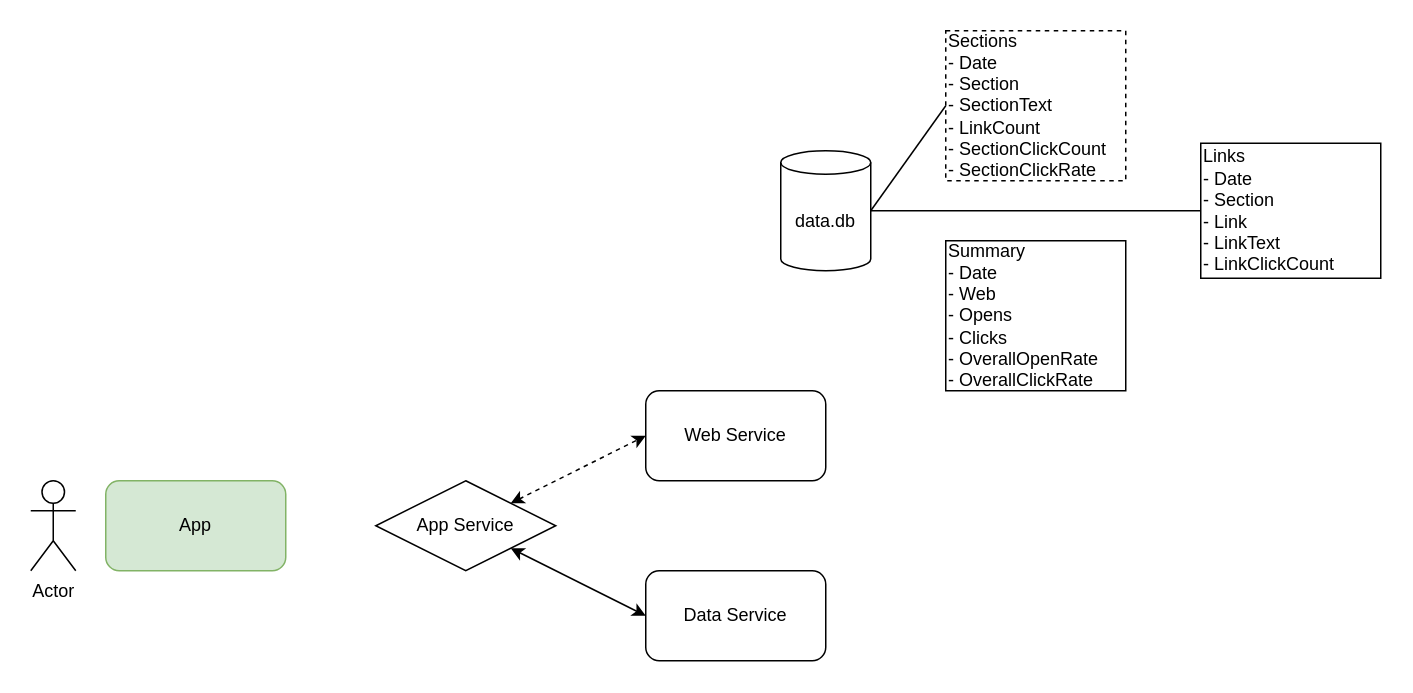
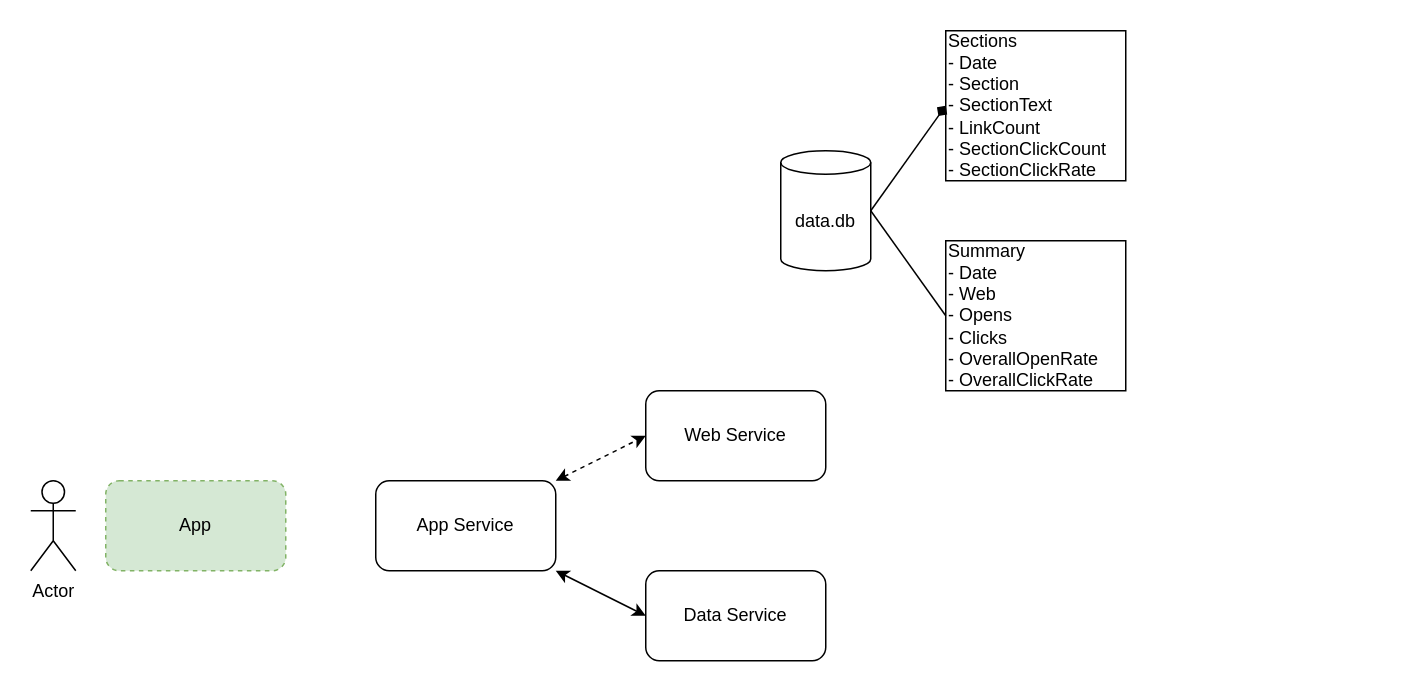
node "Sections - Date - Section - SectionText - LinkCount - SectionClickCount - SectionClickRate": style dashed -> solid
edge "Sections - Date - Section - SectionText - LinkCount - SectionClickCount - SectionClickRate" -- "data.db": arrowhead none -> diamond
edge "data.db" -- "Links - Date - Section - Link - LinkText - LinkClickCount": removed
node "Links - Date - Section - Link - LinkText - LinkClickCount": removed
edge "data.db" -- "Summary - Date - Web - Opens - Clicks - OverallOpenRate - OverallClickRate": added
node "App": style solid -> dashed
node "App Service": shape diamond -> rounded rectangle
